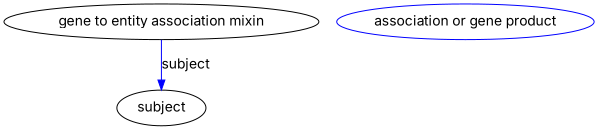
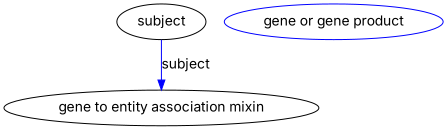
node "association or gene product": label "association or gene product" -> "gene or gene product"
edge "gene to entity association mixin" -> "subject": reversed
